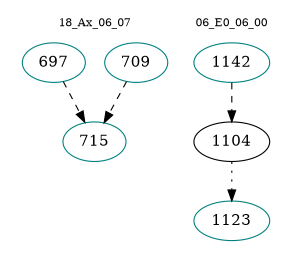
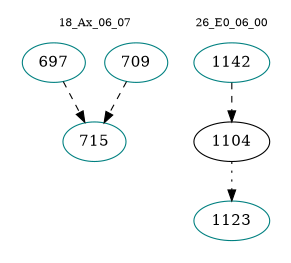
cluster "06_E0_06_00": label "06_E0_06_00" -> "26_E0_06_00"
